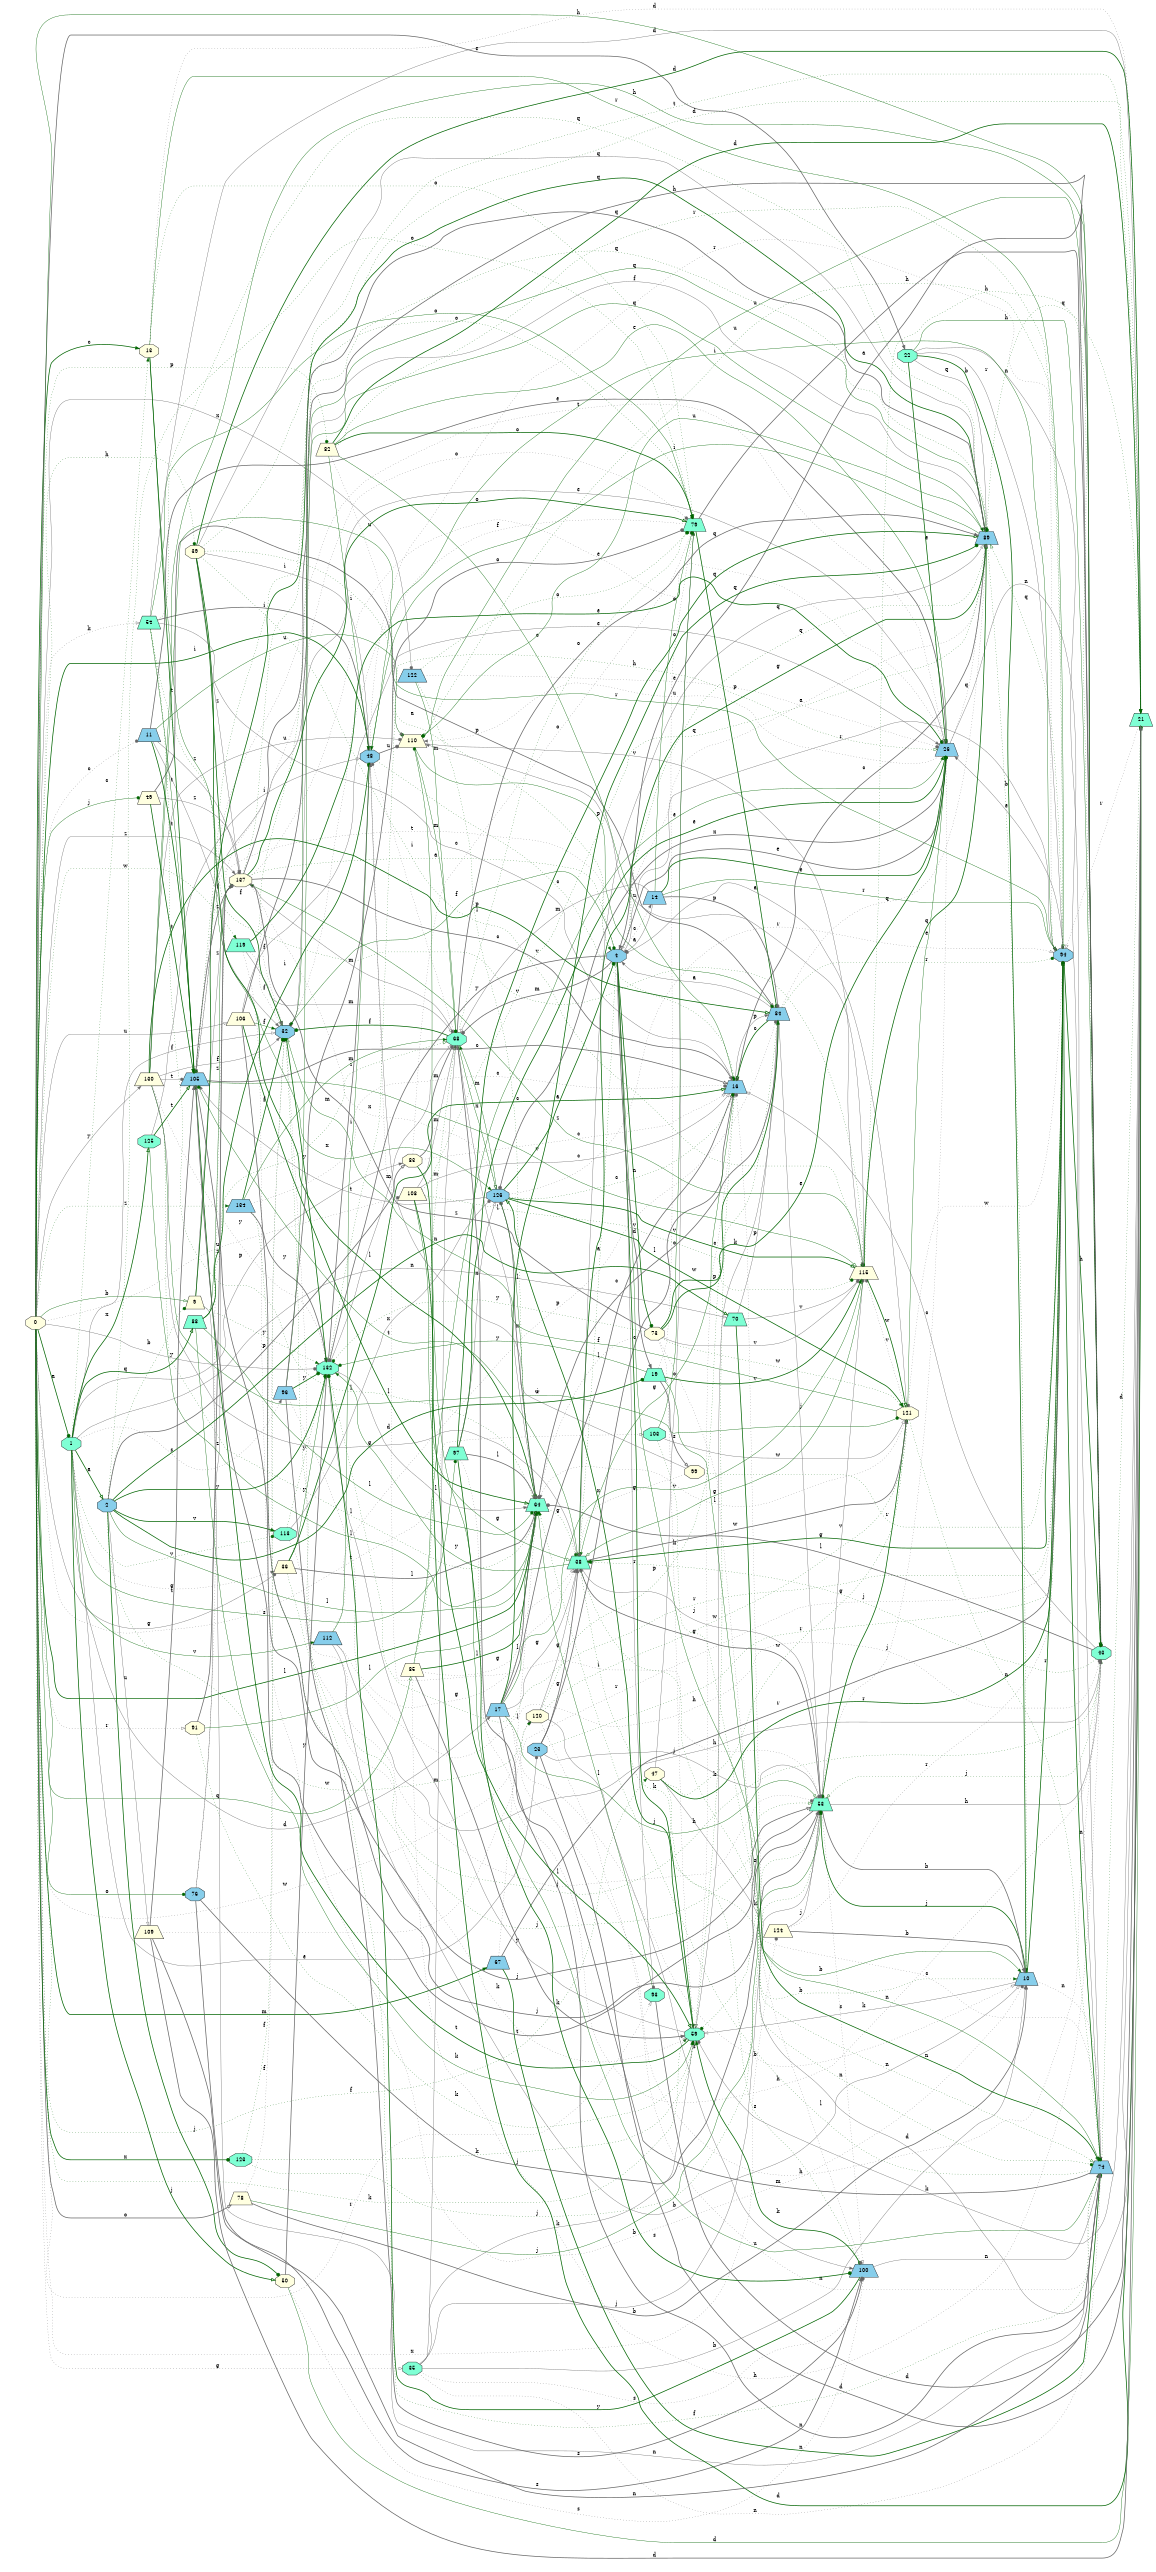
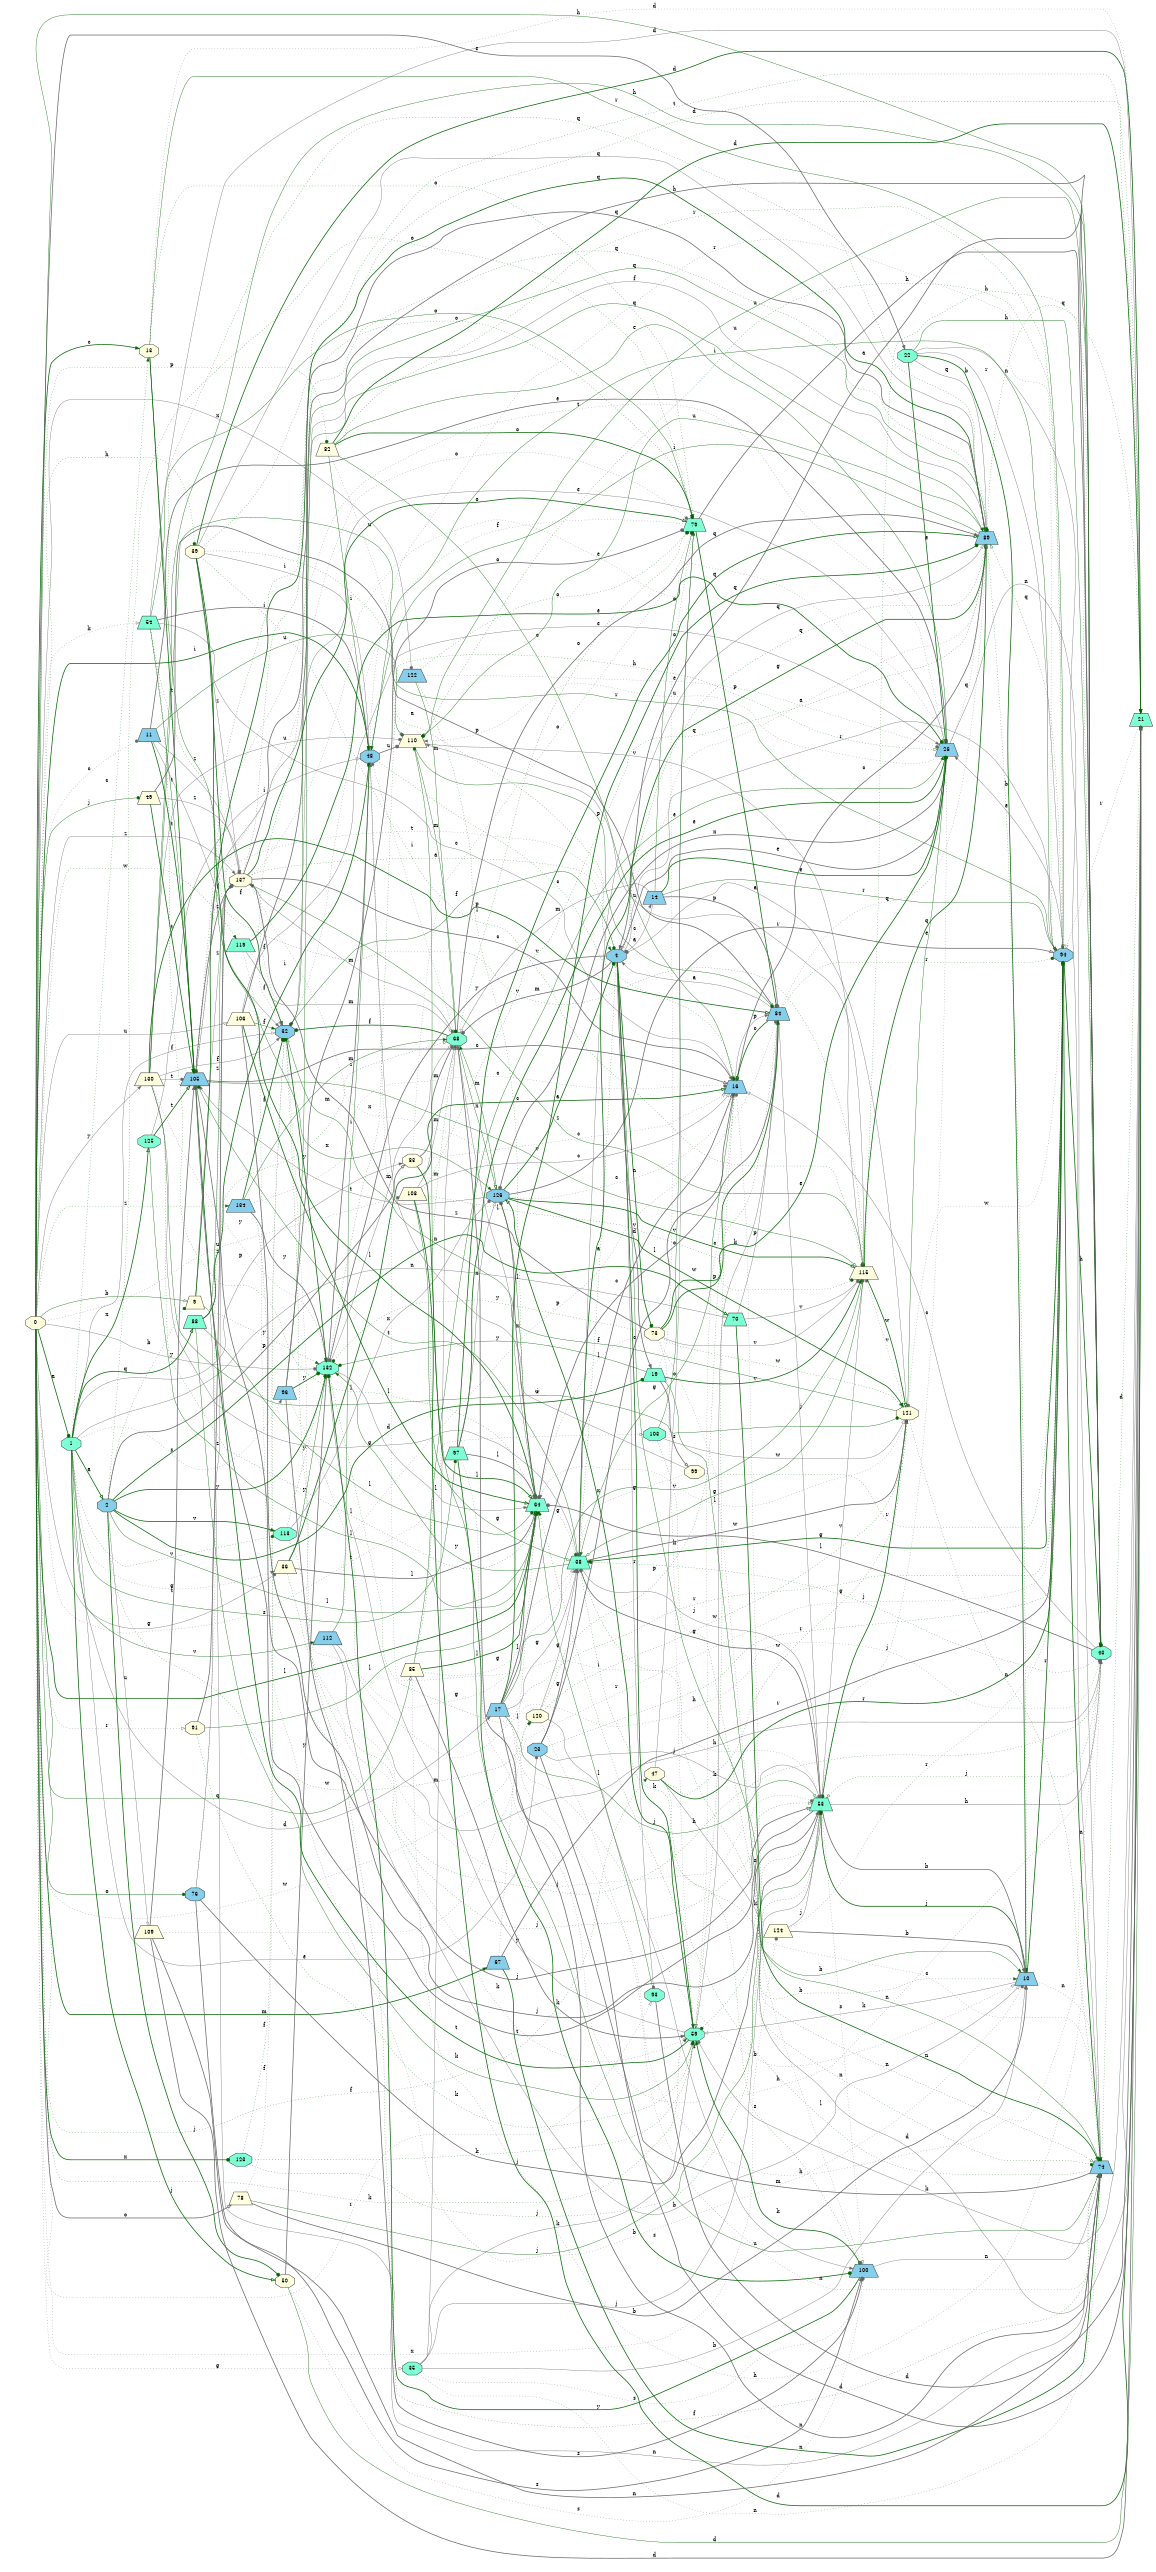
edge "126" -> "94": style dotted -> bold
edge "126" -> "16": color darkgreen -> gray40
edge "83" -> "59": now "83" -> "64"
